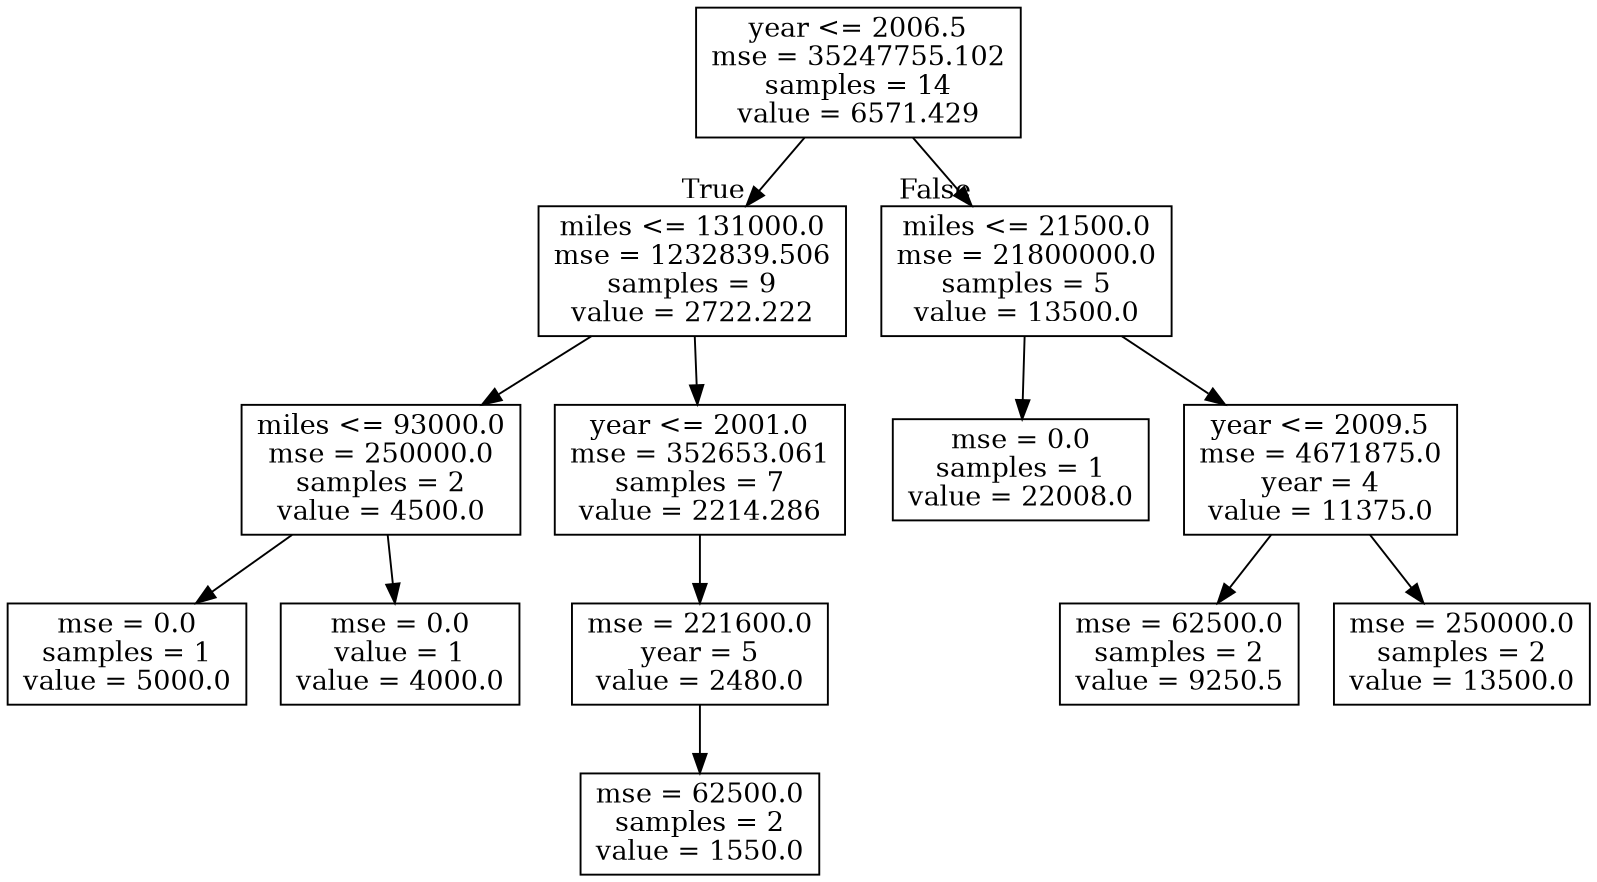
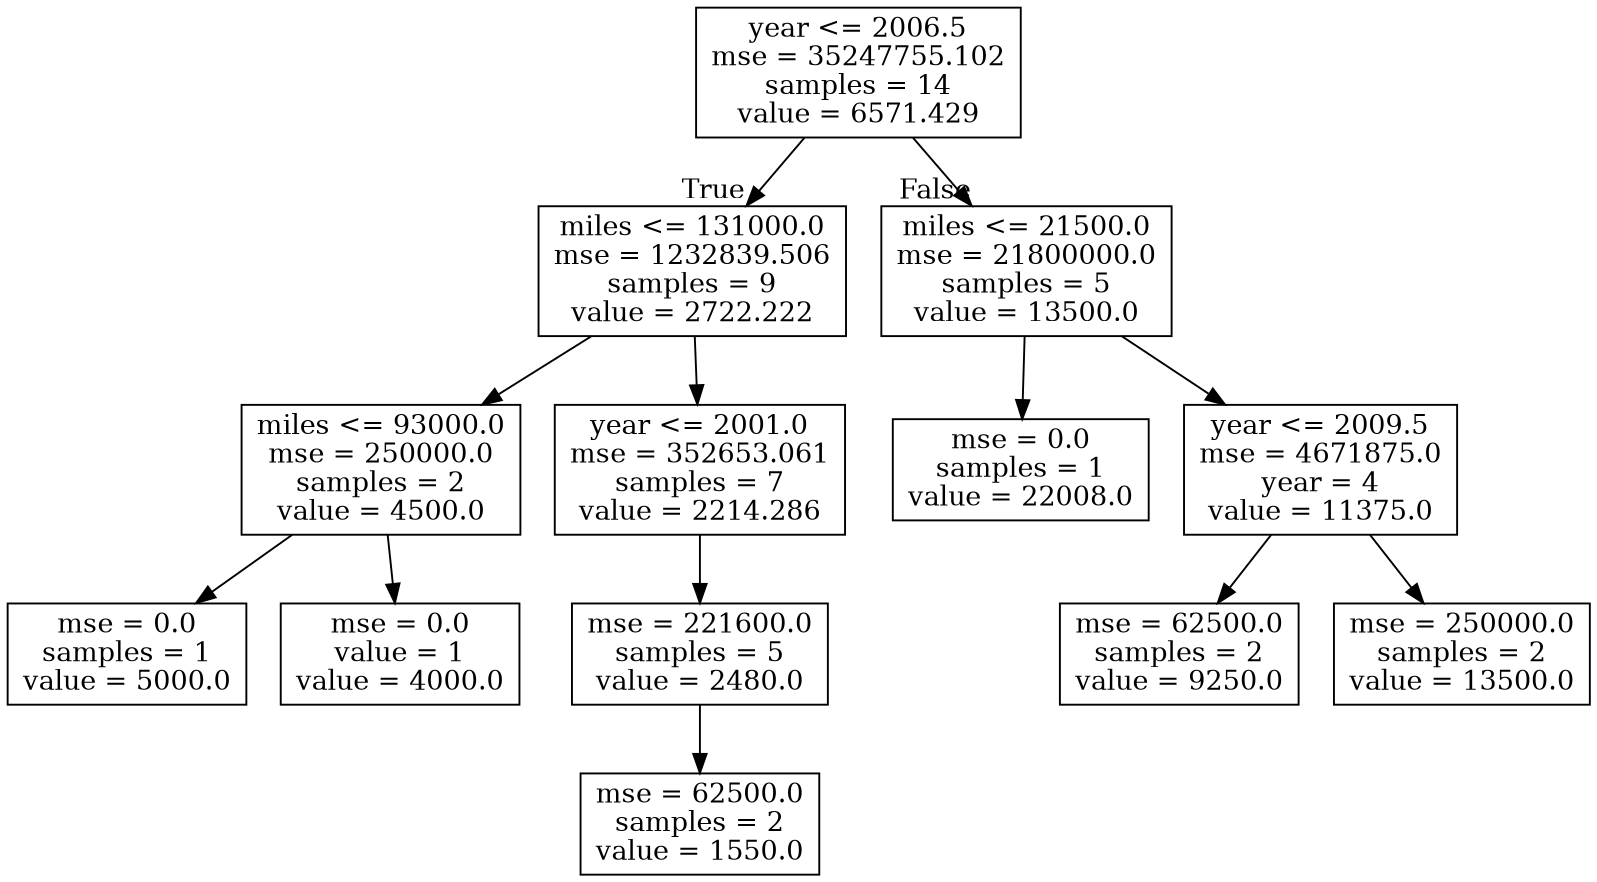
node "mse = 221600.0 year = 5 value = 2480.0": label "mse = 221600.0 year = 5 value = 2480.0" -> "mse = 221600.0 samples = 5 value = 2480.0"
node "mse = 62500.0 samples = 2 value = 9250.5": label "mse = 62500.0 samples = 2 value = 9250.5" -> "mse = 62500.0 samples = 2 value = 9250.0"
